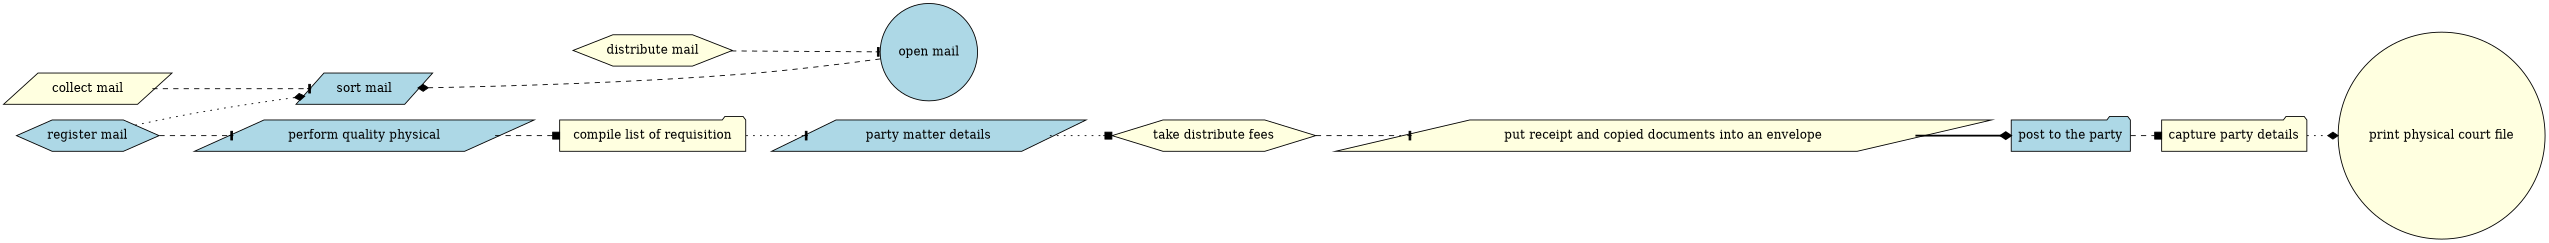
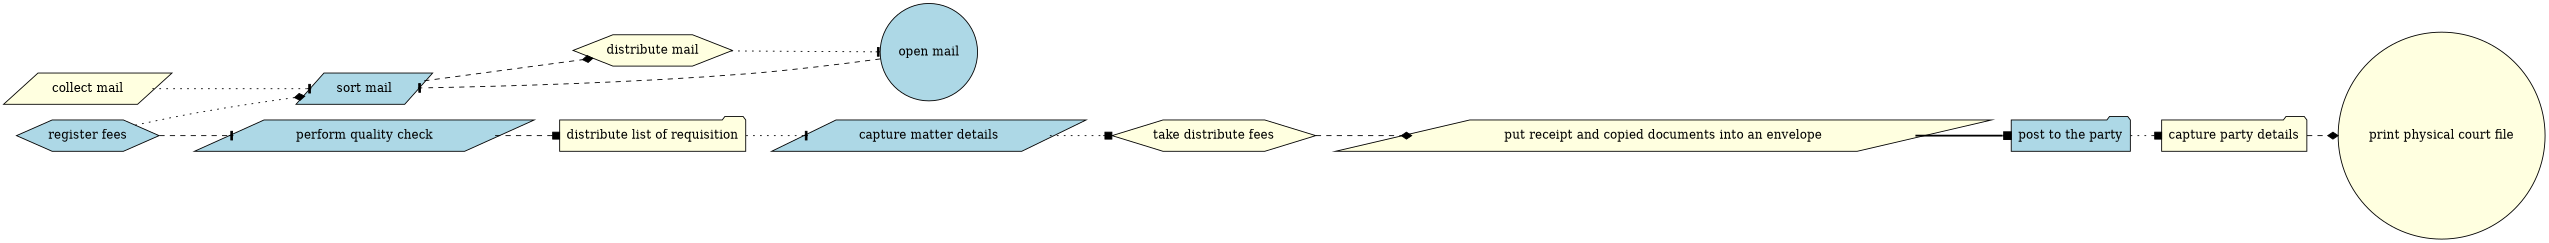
edge "distribute mail" -> "open mail": style dashed -> dotted
edge "sort mail" -> "distribute mail": added
edge "open mail" -> "sort mail": arrowhead diamond -> tee
edge "collect mail" -> "sort mail": style dashed -> dotted
node "register mail": label "register mail" -> "register fees"
node "perform quality physical": label "perform quality physical" -> "perform quality check"
node "compile list of requisition": label "compile list of requisition" -> "distribute list of requisition"
node "party matter details": label "party matter details" -> "capture matter details"
edge "take distribute fees" -> "put receipt and copied documents into an envelope": arrowhead tee -> diamond
edge "put receipt and copied documents into an envelope" -> "post to the party": arrowhead diamond -> box
edge "post to the party" -> "capture party details": style dashed -> dotted
edge "capture party details" -> "print physical court file": style dotted -> dashed
